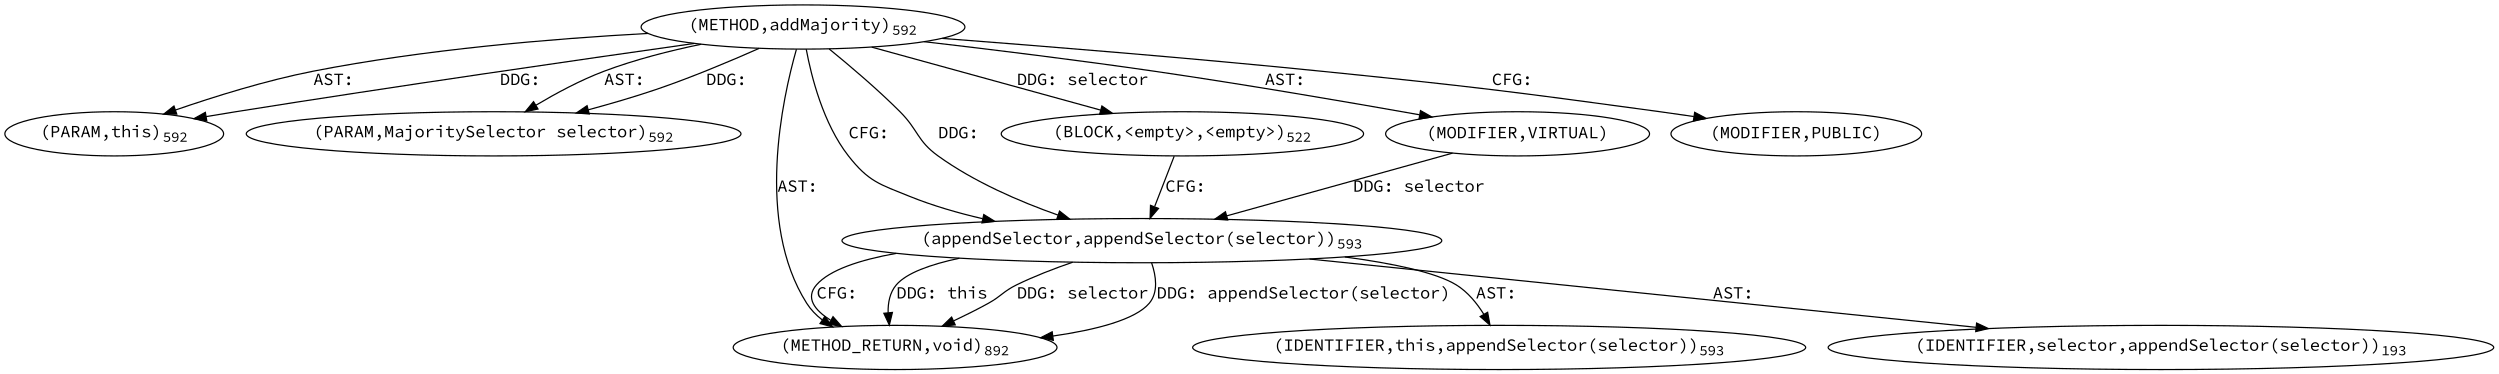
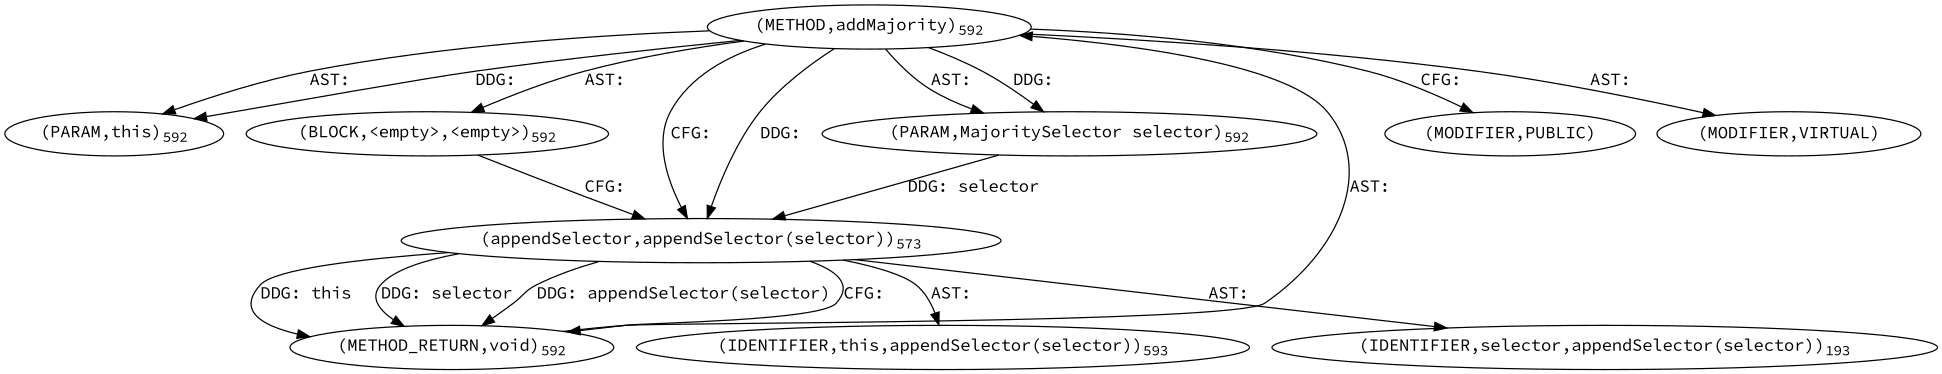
edge "(METHOD,addMajority)" -> "(BLOCK,<empty>,<empty>)": label "DDG: selector" -> "AST: "
node "(BLOCK,<empty>,<empty>)": text "522" -> "592"
edge "(MODIFIER,VIRTUAL)" -> "(appendSelector,appendSelector(selector))": now "(PARAM,MajoritySelector selector)" -> "(appendSelector,appendSelector(selector))"
edge "(METHOD,addMajority)" -> "(METHOD_RETURN,void)": reversed
node "(appendSelector,appendSelector(selector))": text "593" -> "573"
node "(METHOD_RETURN,void)": text "892" -> "592"
